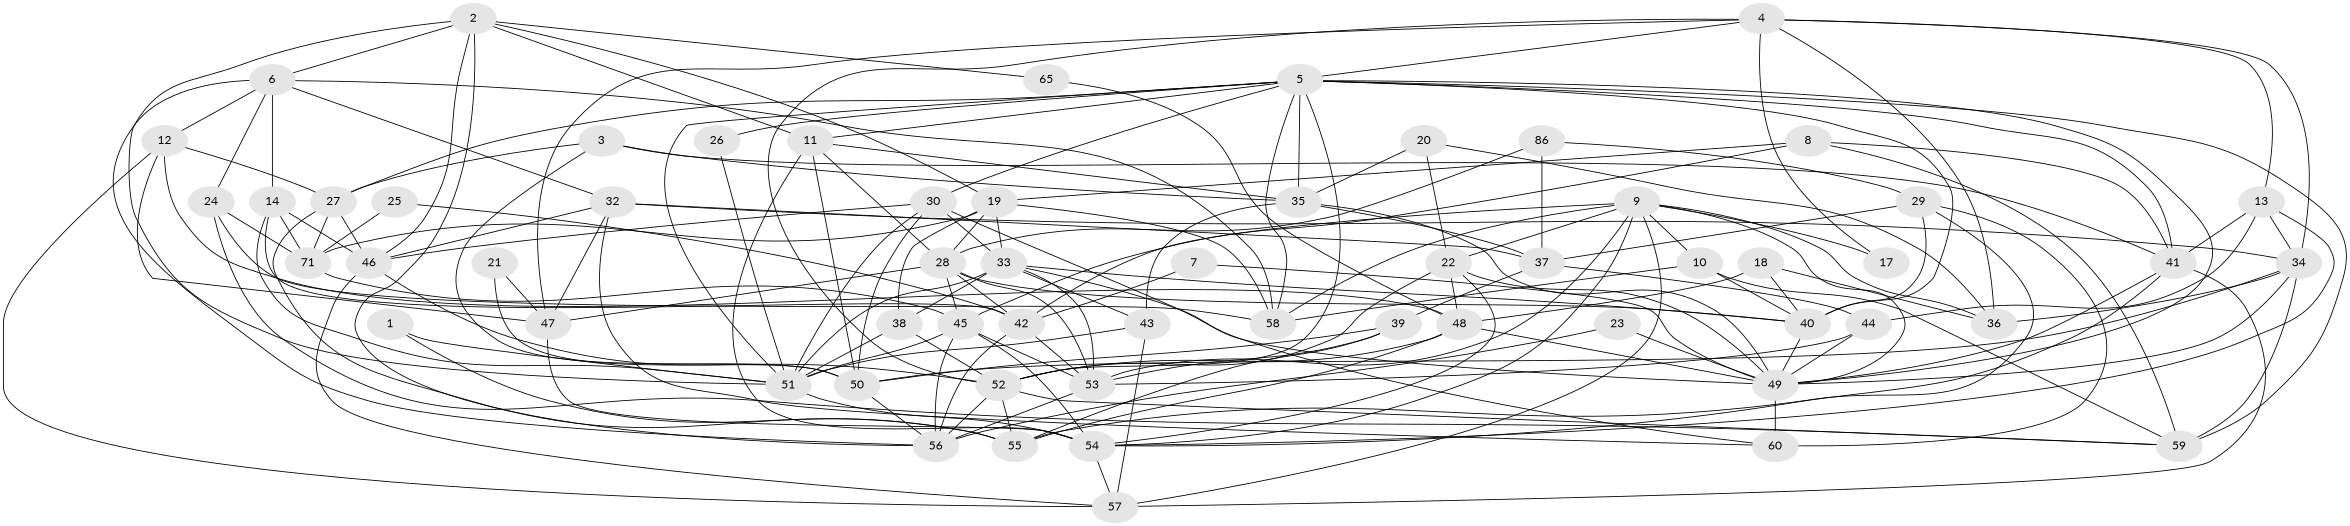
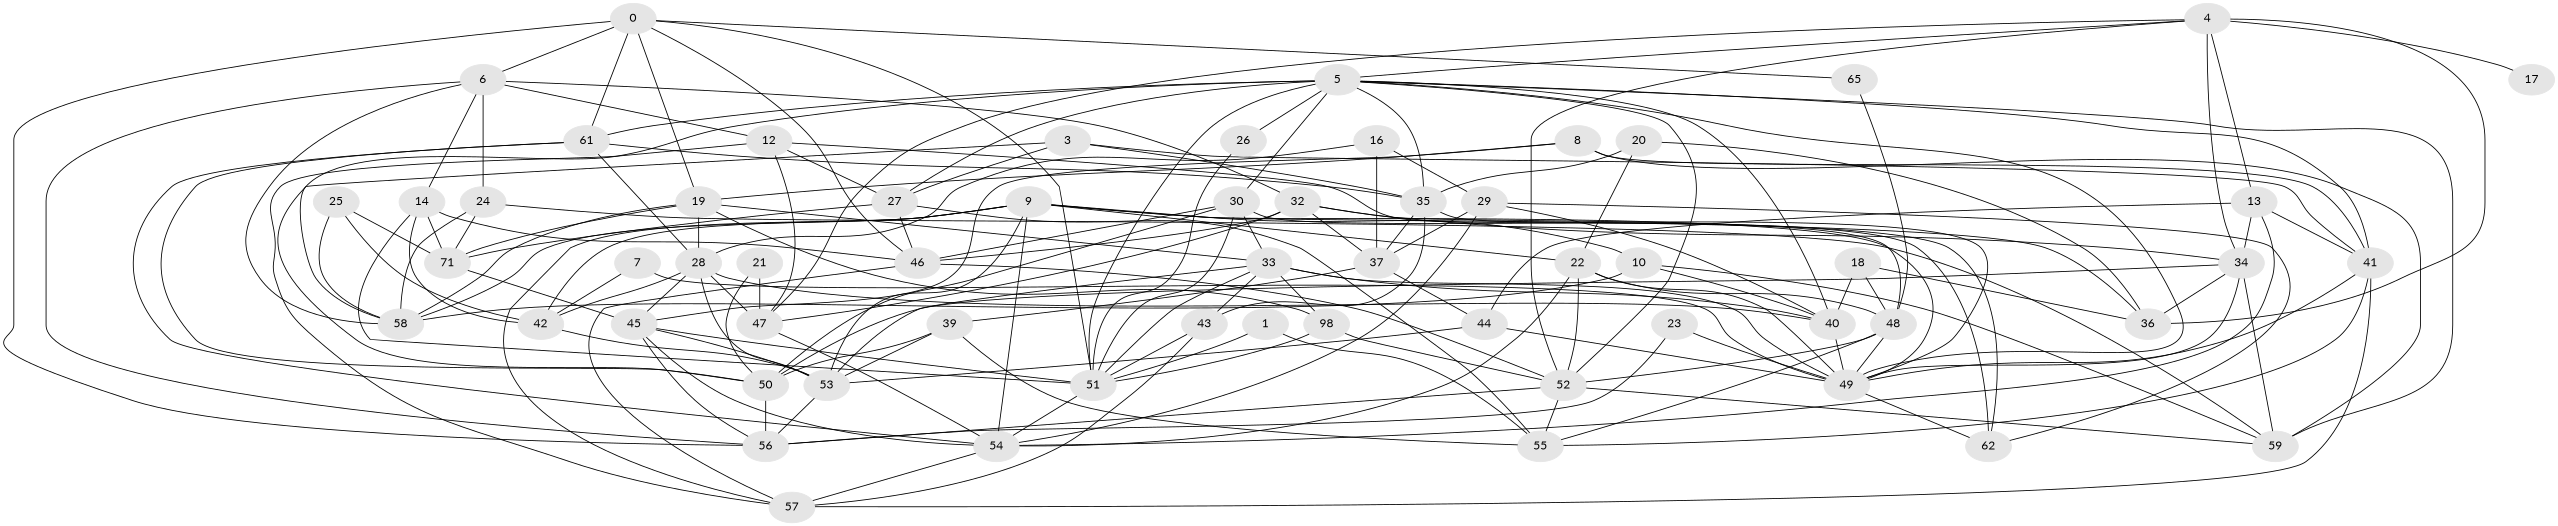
node "2": label "2" -> "0"
node "11": label "11" -> "61"
node "86": label "86" -> "16"
edge "9" -- "17": removed
edge "25" -- "58": added
node "38": label "38" -> "98"
edge "42" -- "56": removed
node "60": label "60" -> "62"
